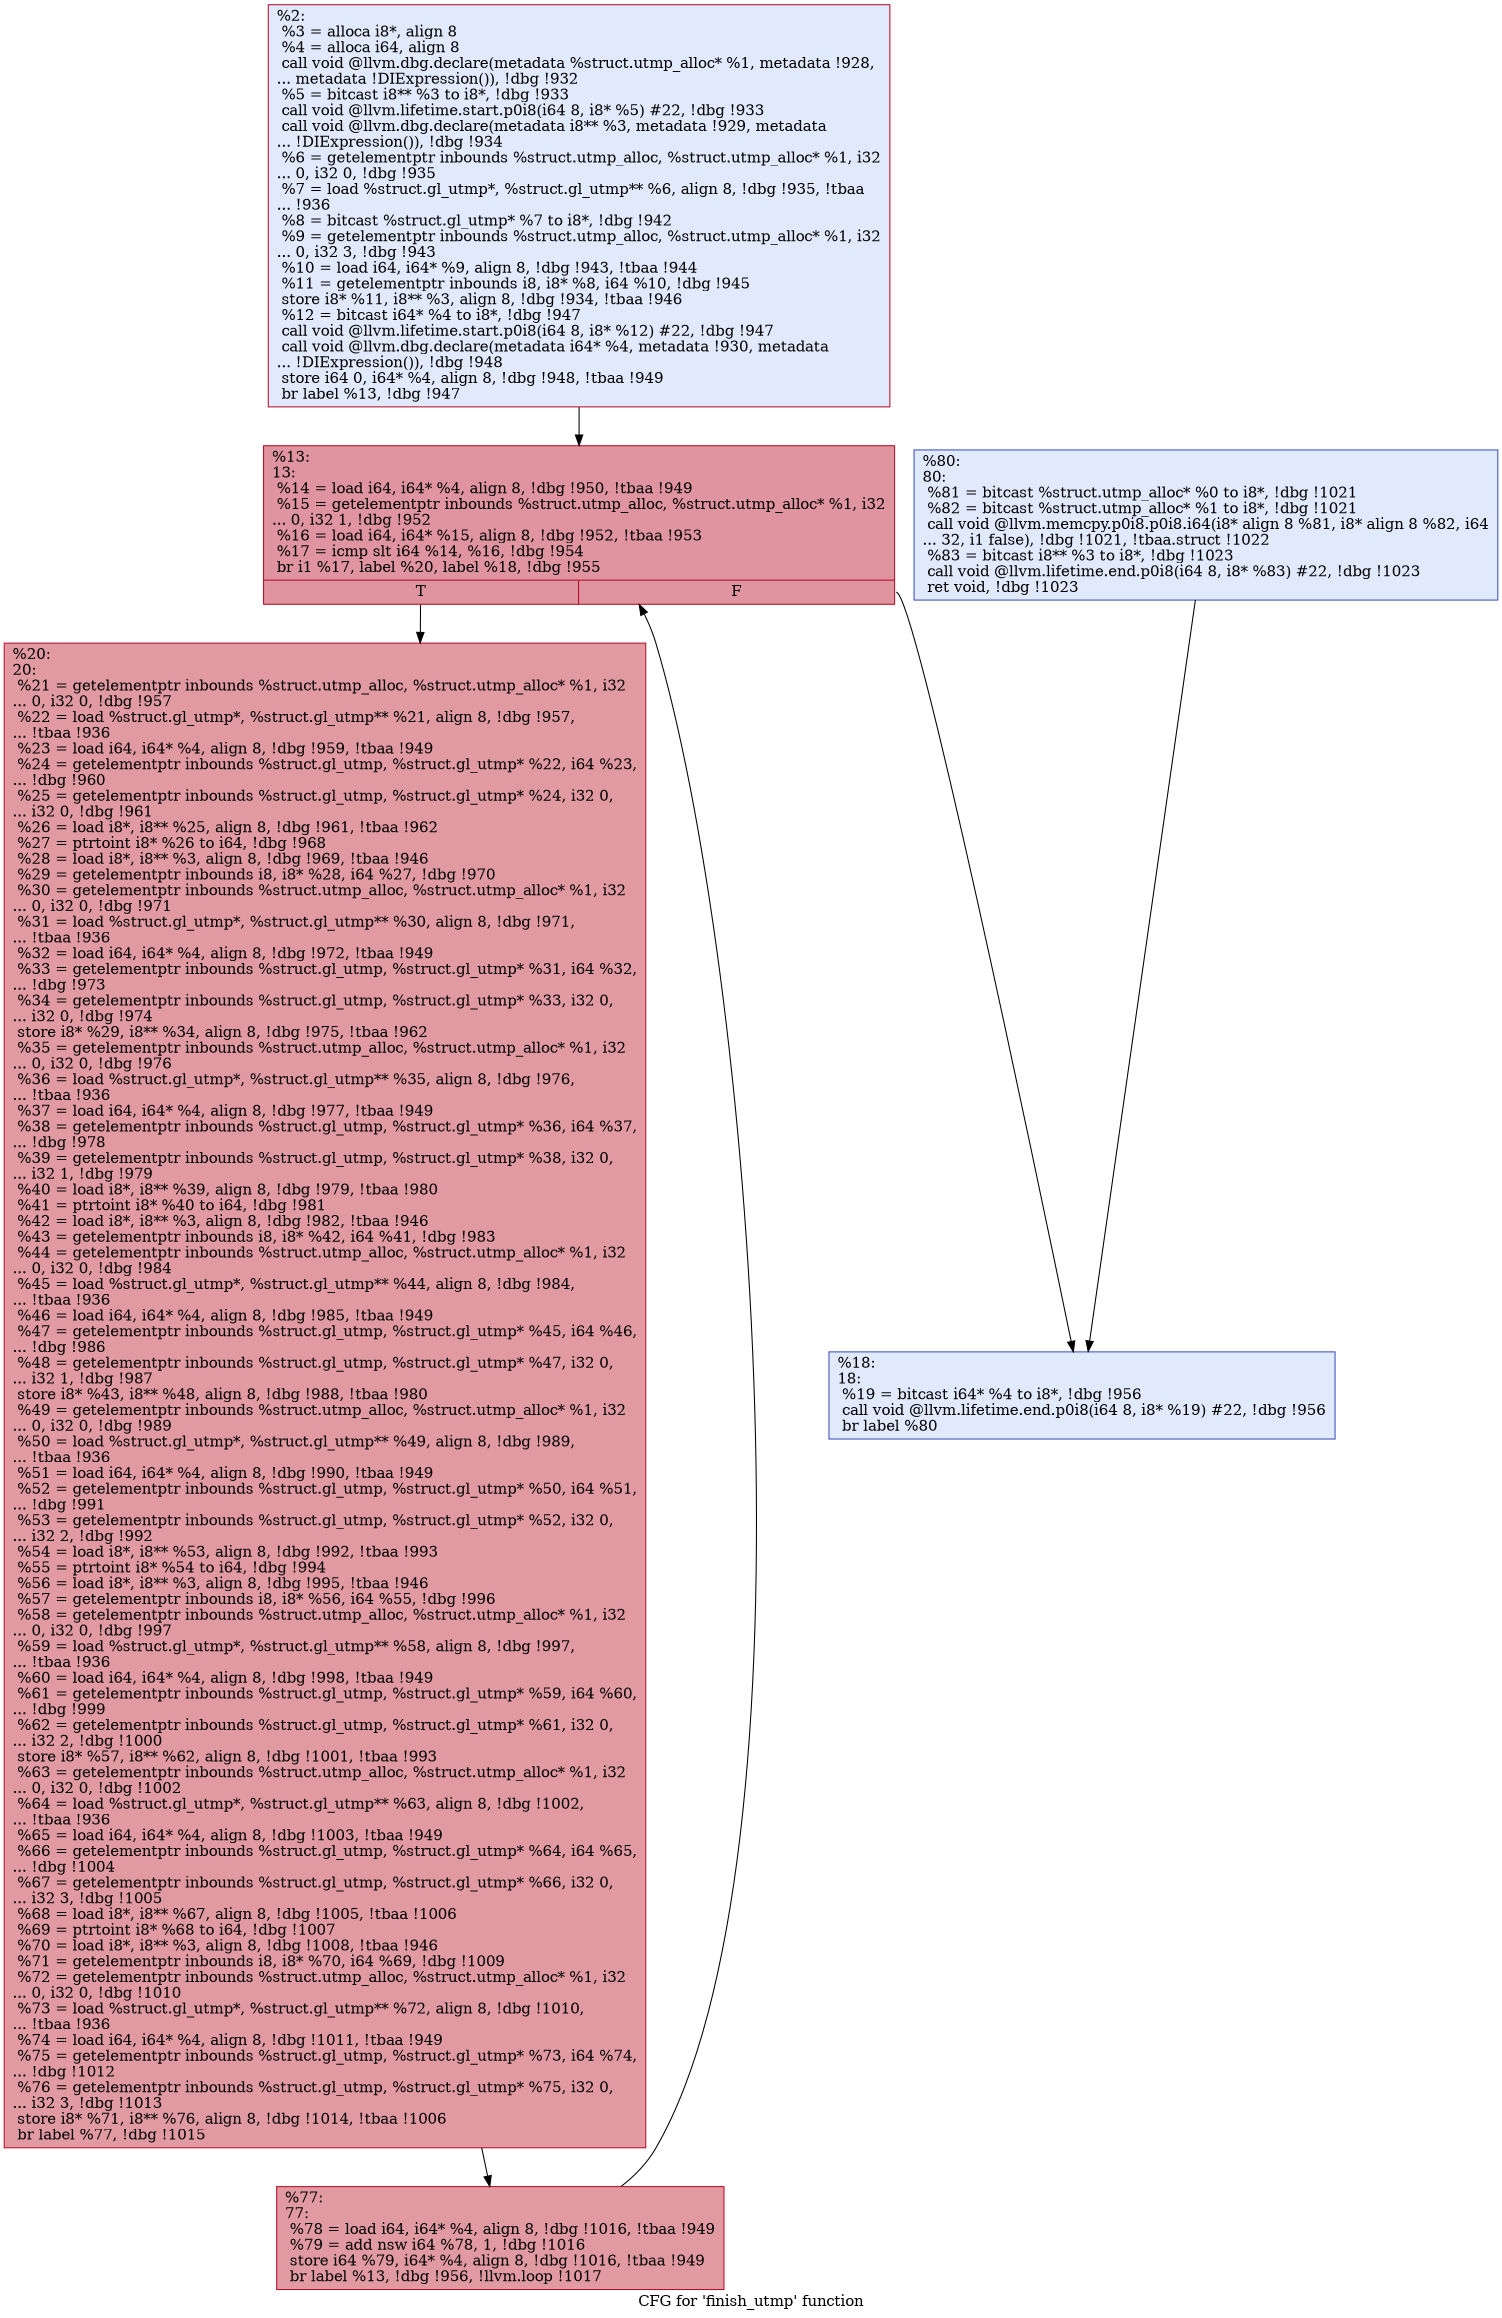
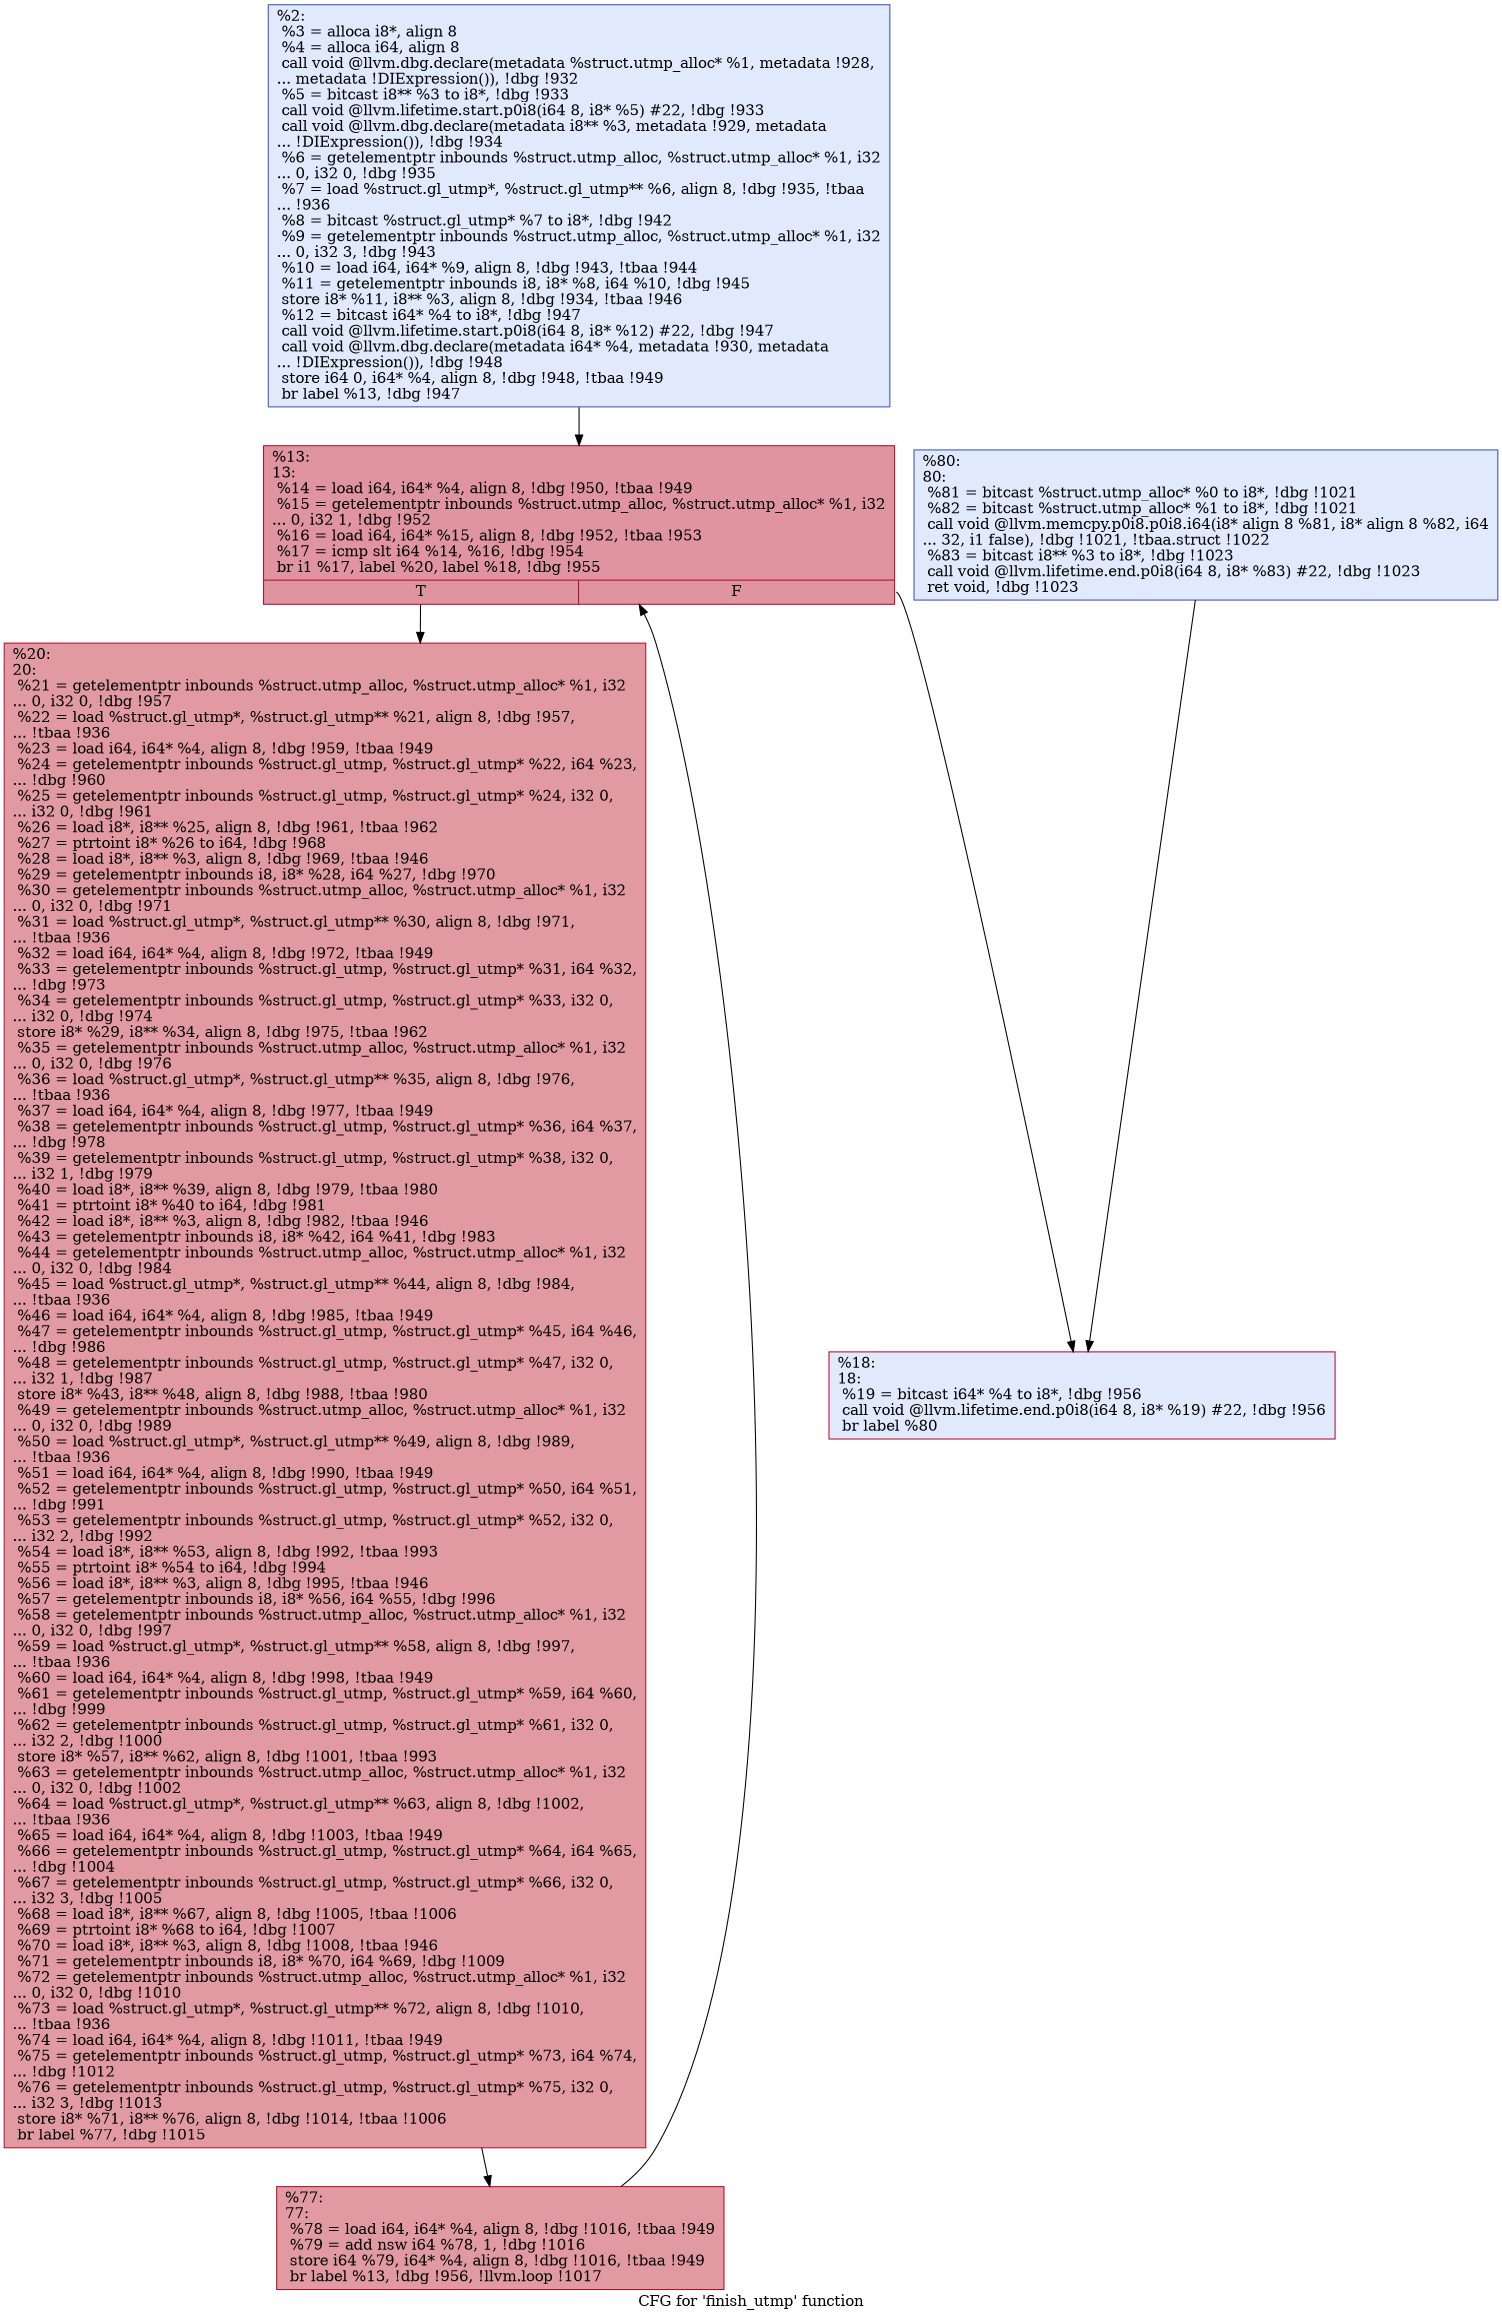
node "%2:": color #b70d28ff -> #3d50c3ff
node "%18:": color #3d50c3ff -> #b70d28ff
